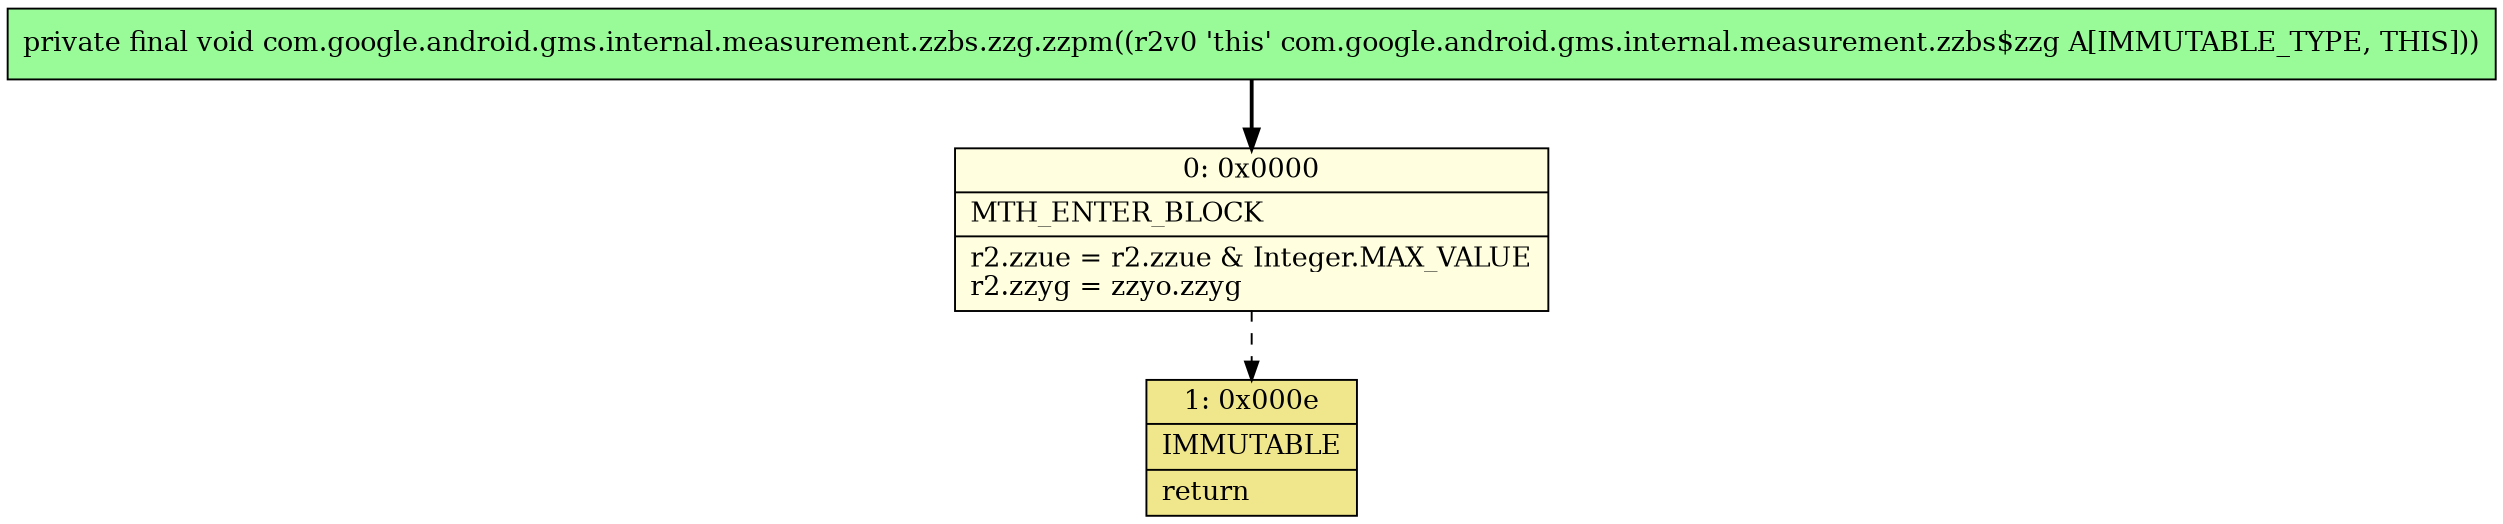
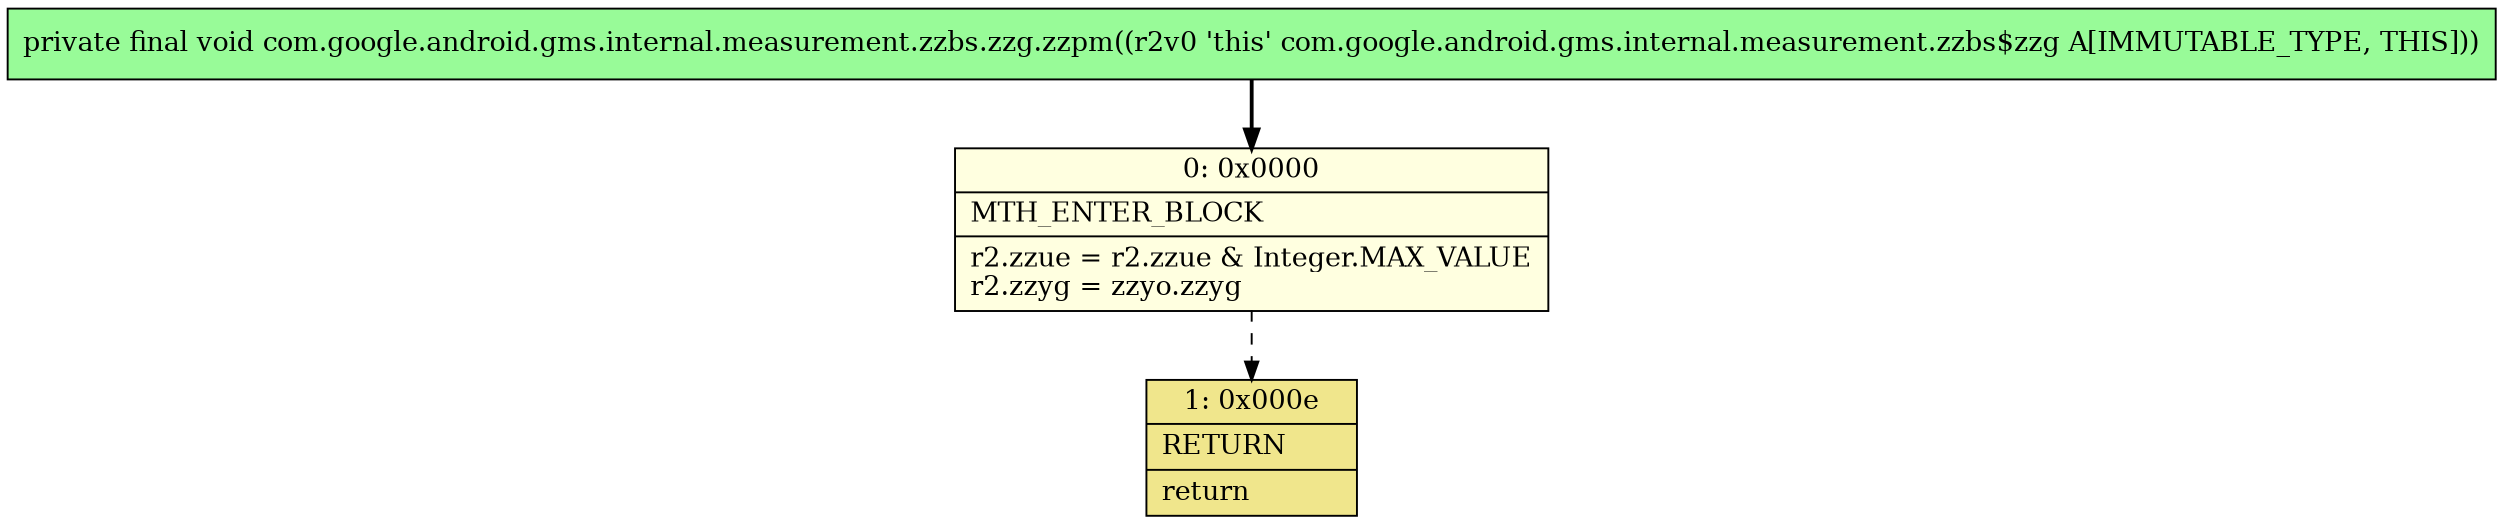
node "1: 0x000e": text "IMMUTABLE" -> "RETURN"
